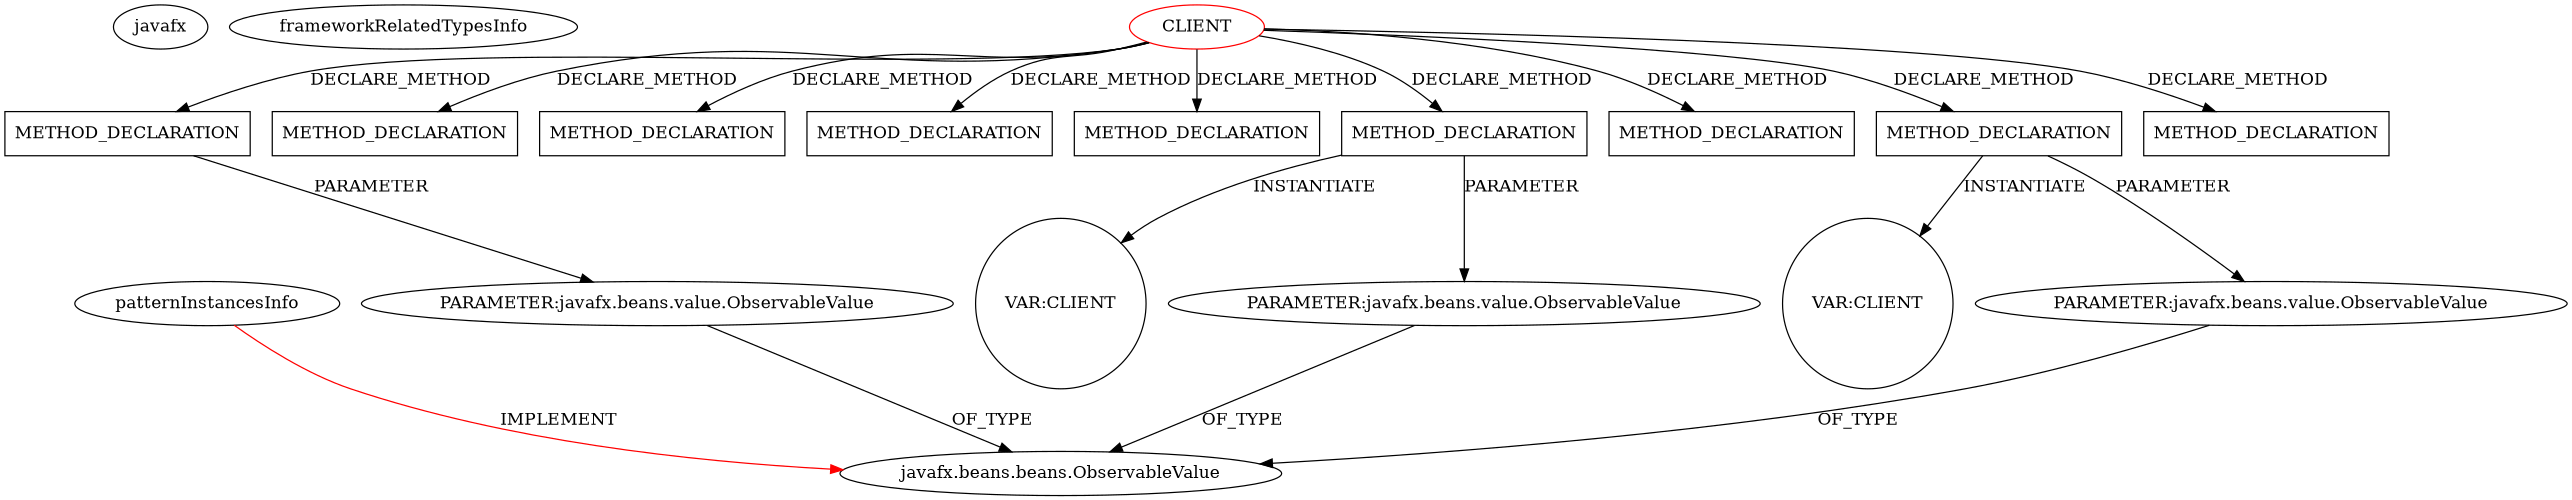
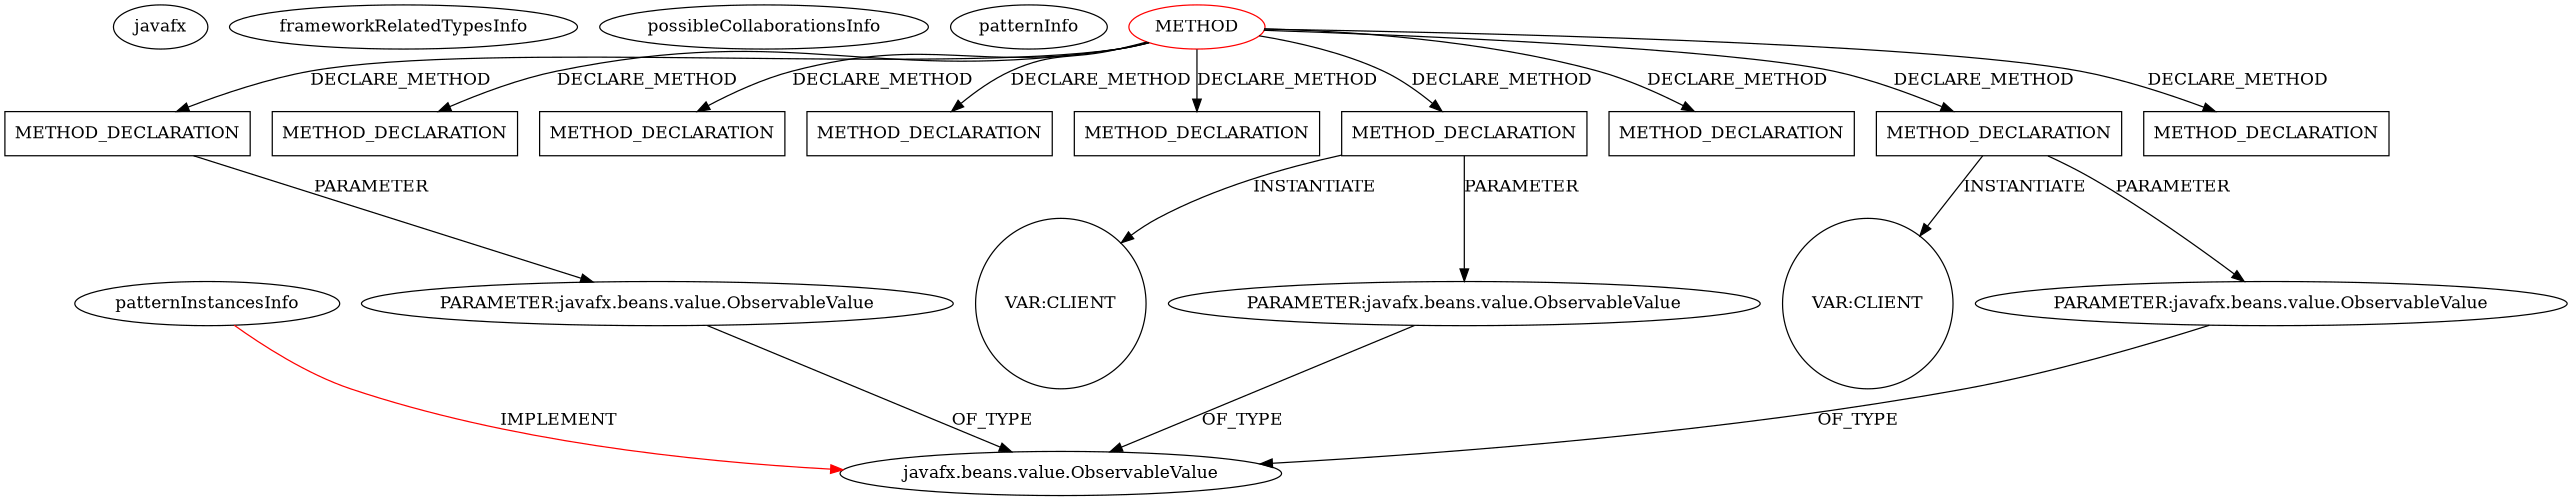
node "possibleCollaborationsInfo": added
node "patternInfo": added
node "CLIENT": label "CLIENT" -> "METHOD"
node "javafx.beans.beans.ObservableValue": label "javafx.beans.beans.ObservableValue" -> "javafx.beans.value.ObservableValue"
